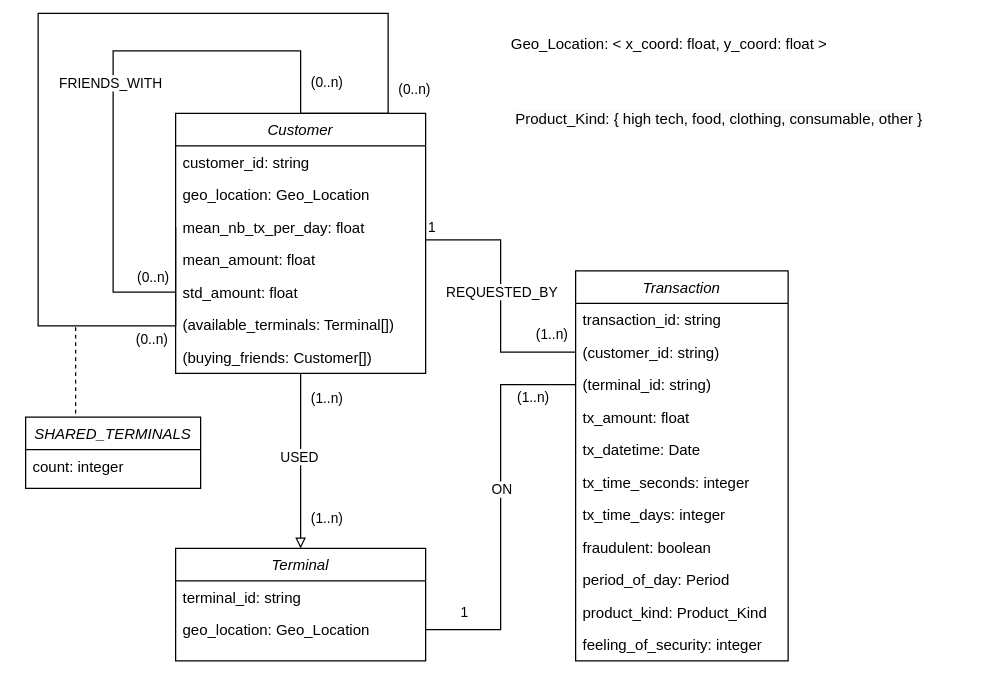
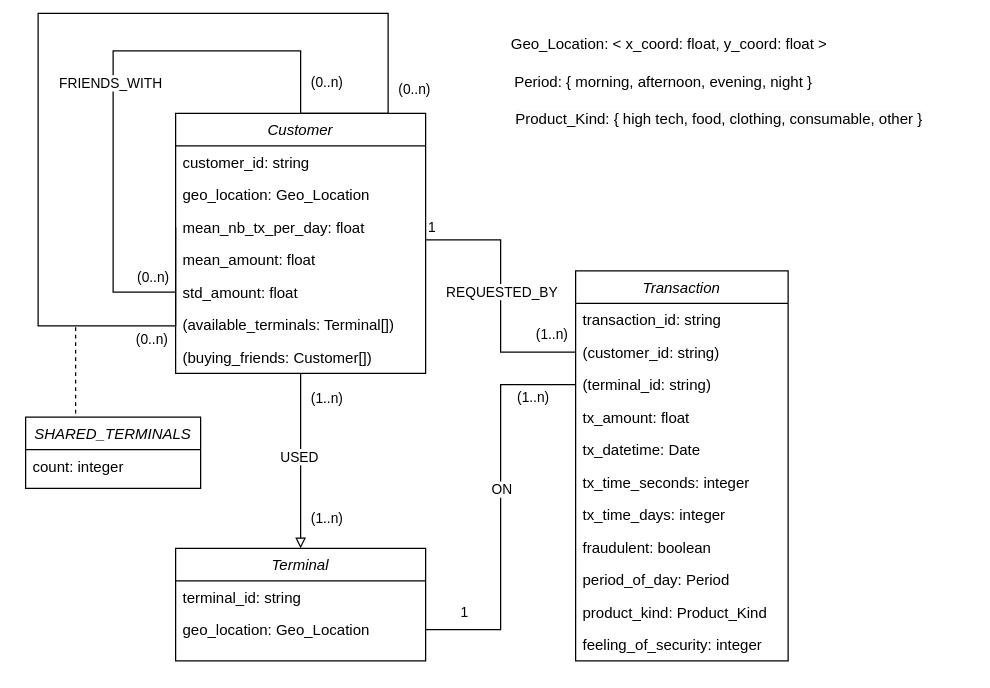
node "Period: { morning, afternoon, evening, night }": added
